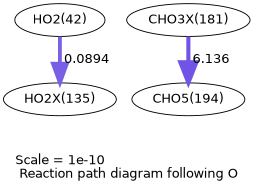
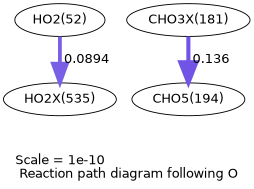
node "HO2(42)": label "HO2(42)" -> "HO2(52)"
edge "CHO3X(181)" -> "CHO5(194)": label " 6.136" -> " 0.136"
node "HO2X(135)": label "HO2X(135)" -> "HO2X(535)"
